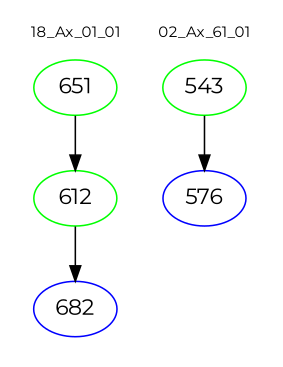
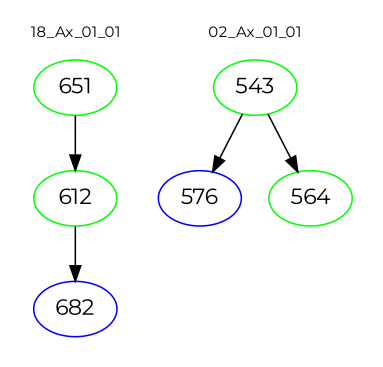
cluster "02_Ax_61_01": label "02_Ax_61_01" -> "02_Ax_01_01"
node "564": added
